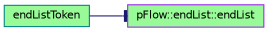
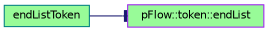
node "pFlow::endList::endList": label "pFlow::endList::endList" -> "pFlow::token::endList"
